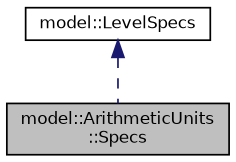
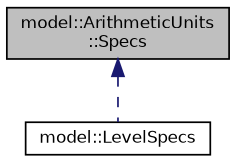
edge "model::ArithmeticUnits ::Specs" -> "model::LevelSpecs": reversed
